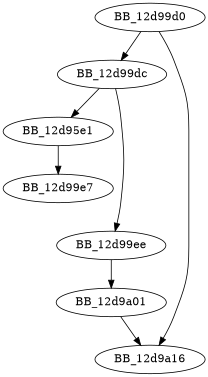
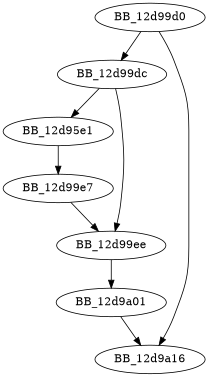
edge "BB_12d99e7" -> "BB_12d99ee": added
